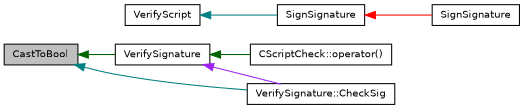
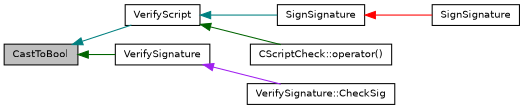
edge "CScriptCheck::operator()" -> "VerifySignature": now "CScriptCheck::operator()" -> "VerifyScript"
edge "VerifySignature::CheckSig" -> "CastToBool": now "VerifyScript" -> "CastToBool"
